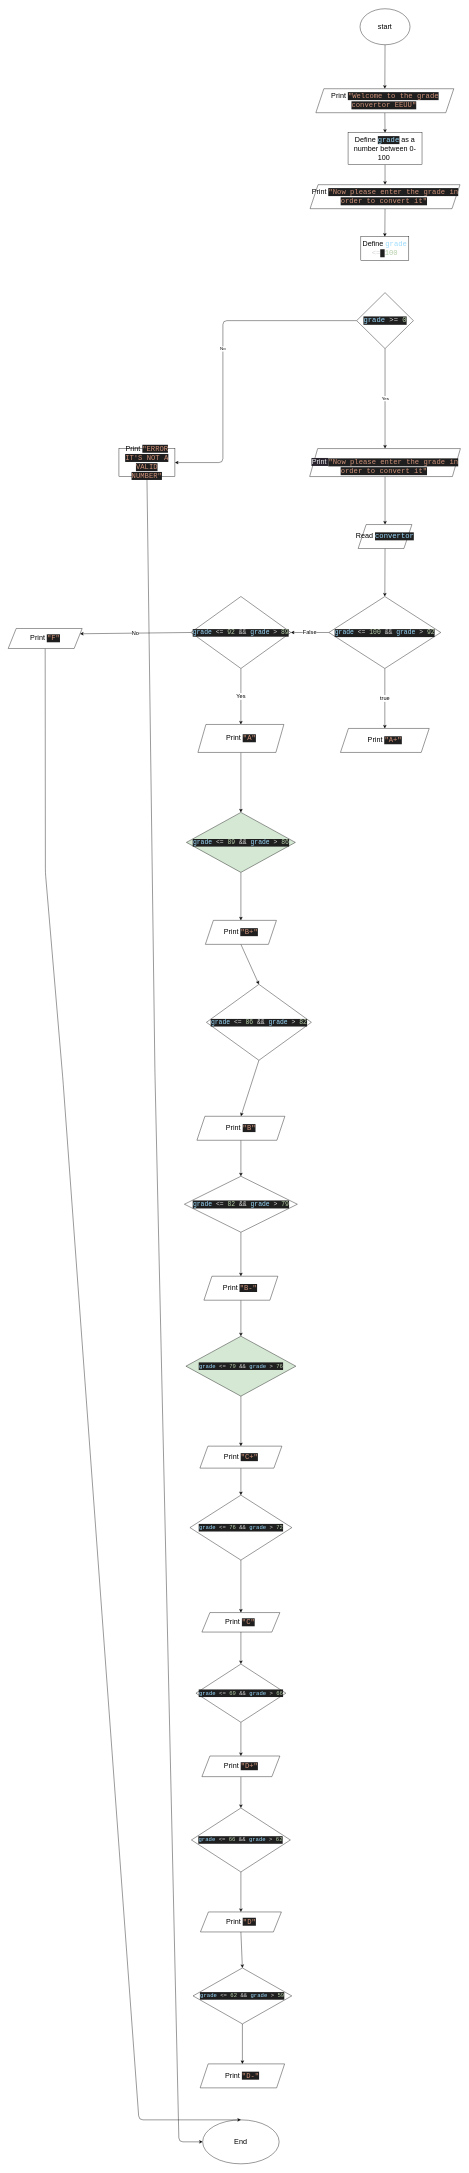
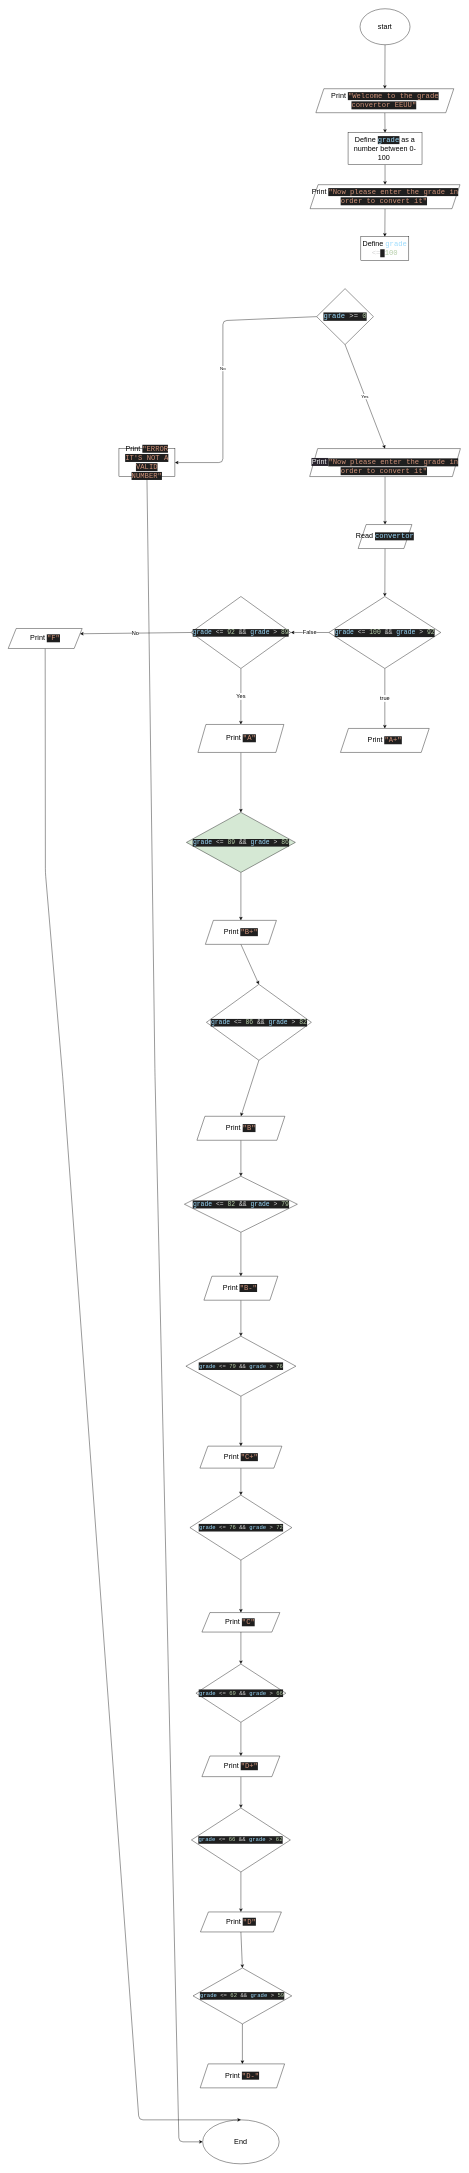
node "grade >= 0": moved (385, 320) -> (345, 316)
node "grade <= 79 && grade > 76": fillcolor #d5e8d4 -> #ffffff
